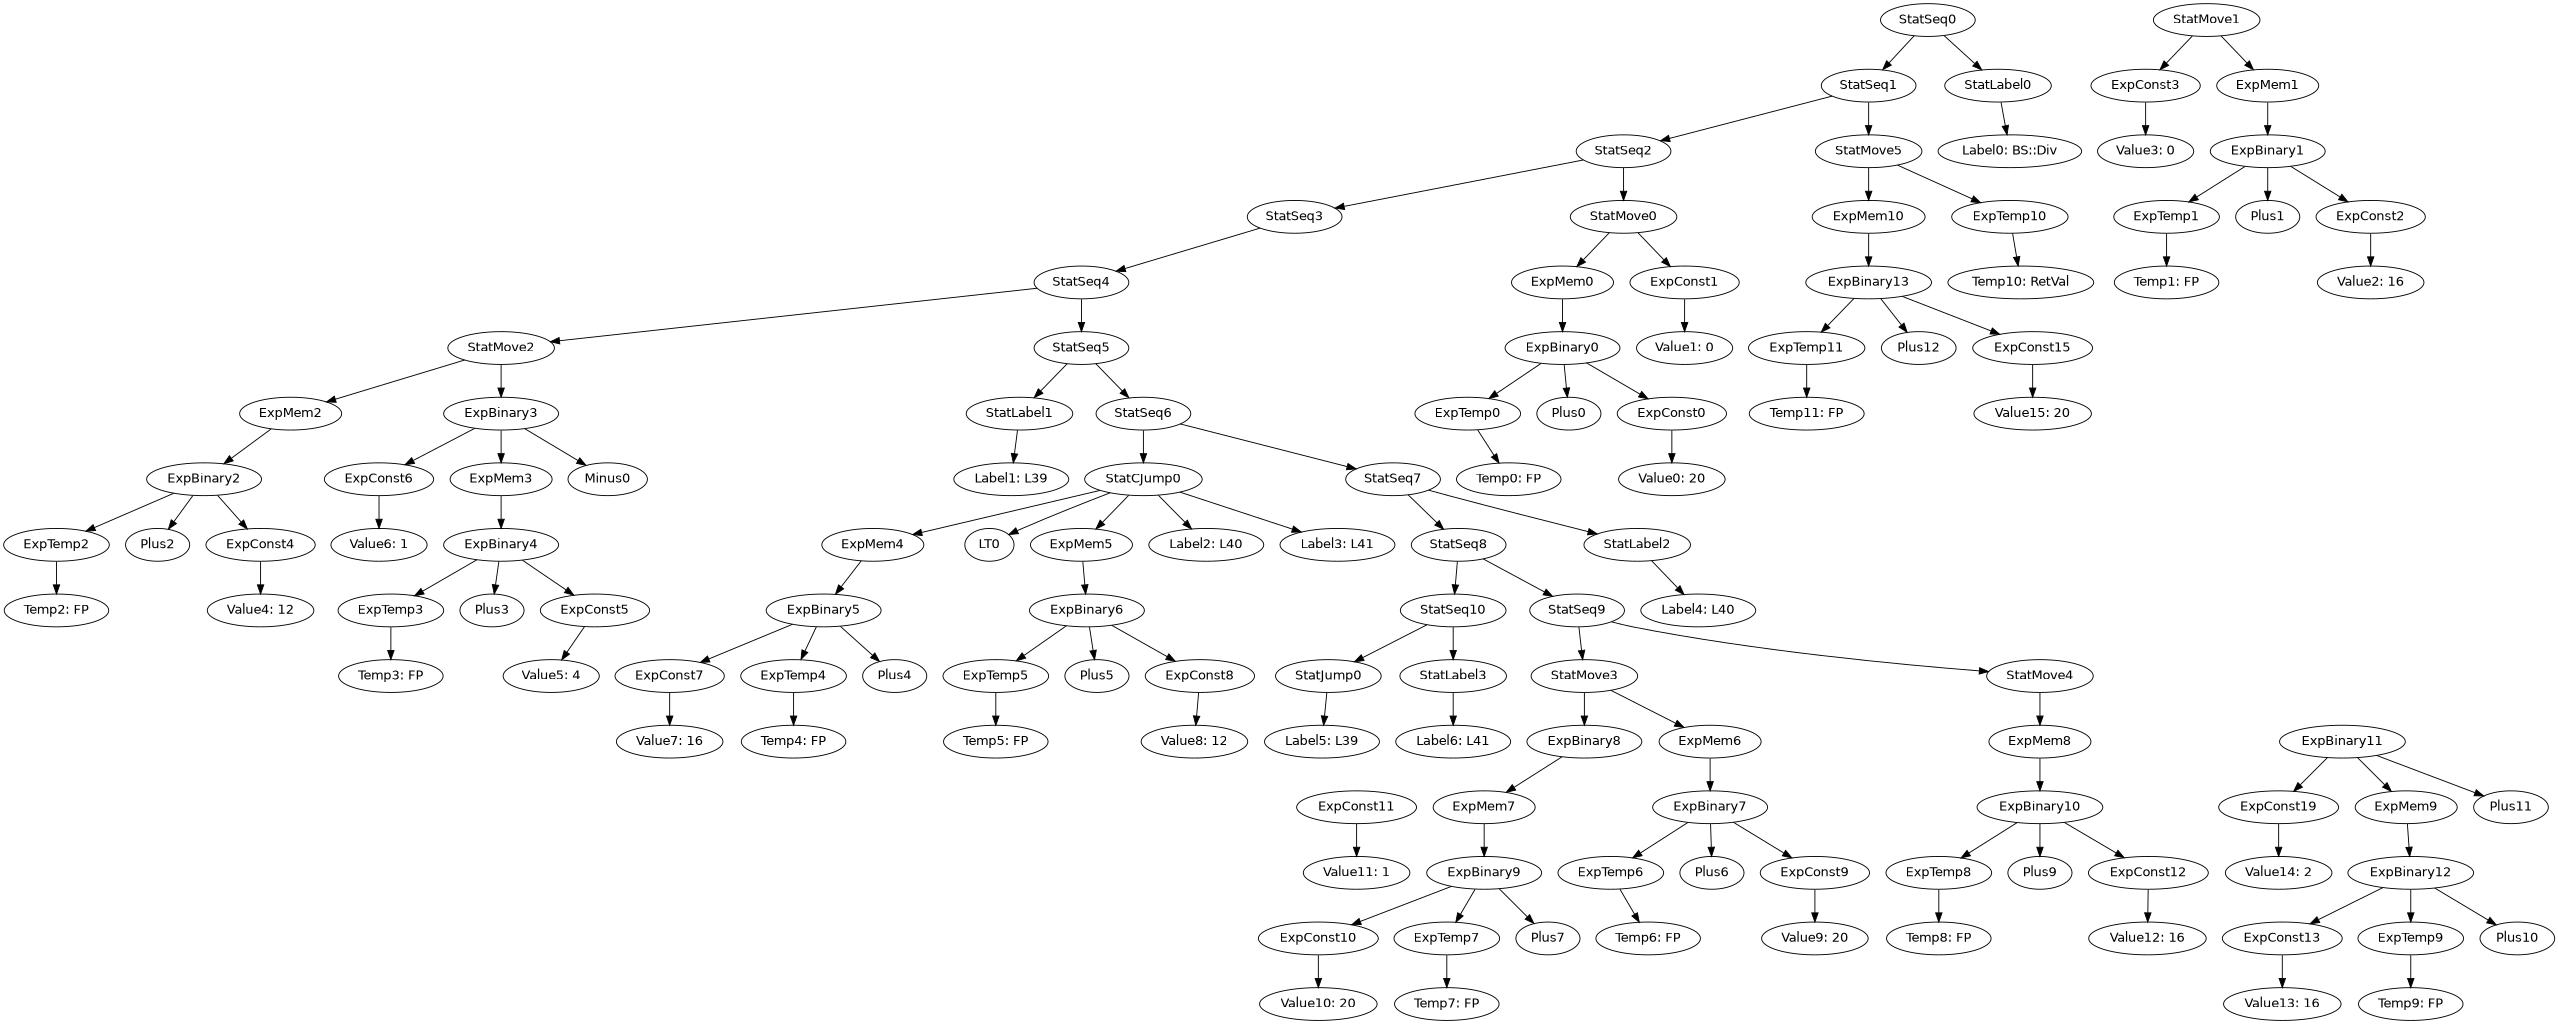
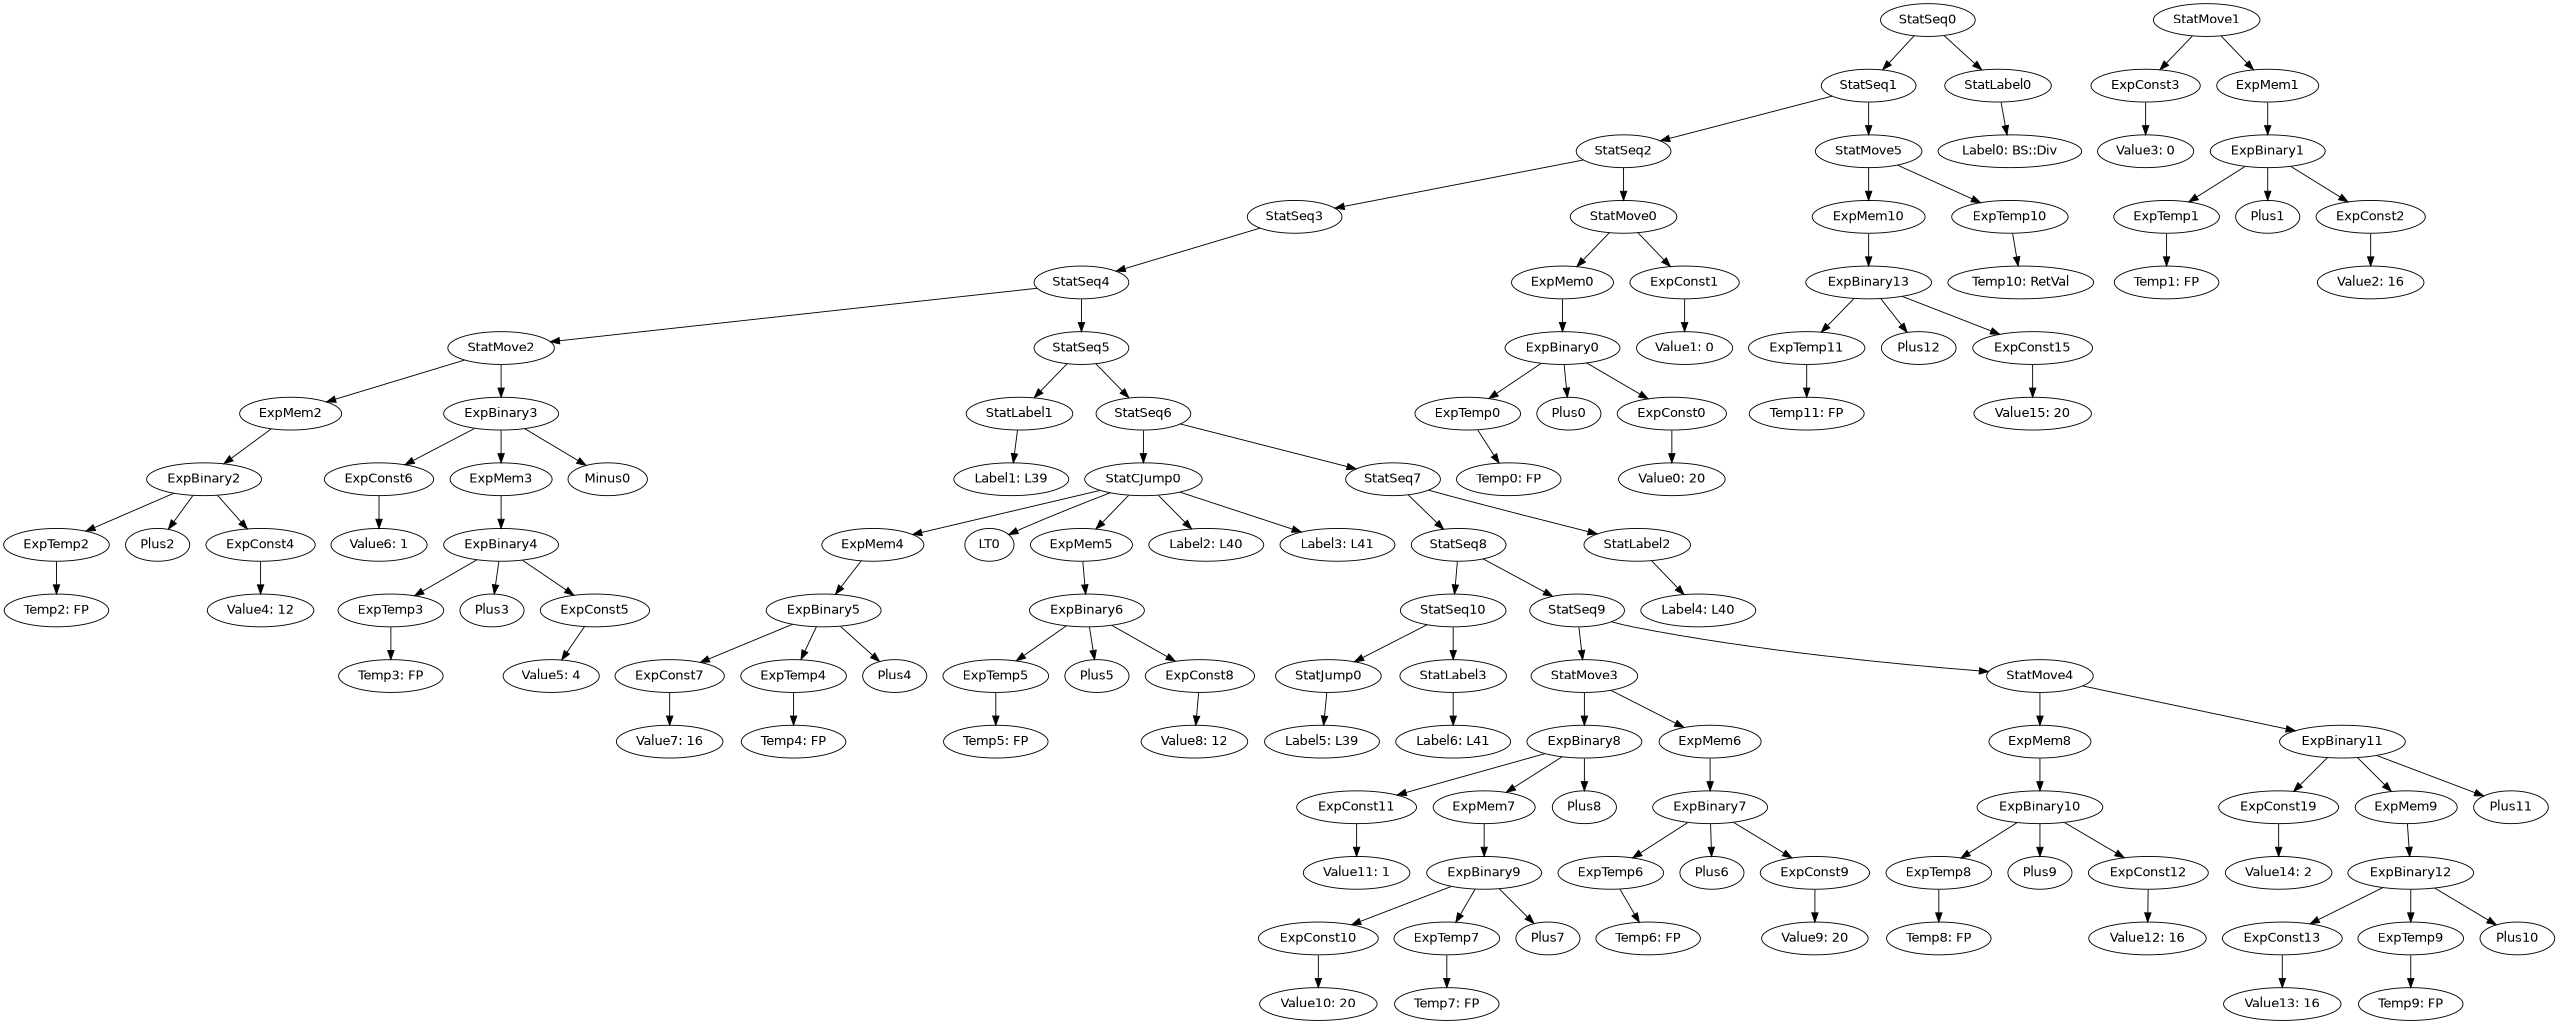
edge "StatMove4" -> "ExpBinary11": added
edge "ExpBinary8" -> "ExpConst11": added
node "Plus8": added
